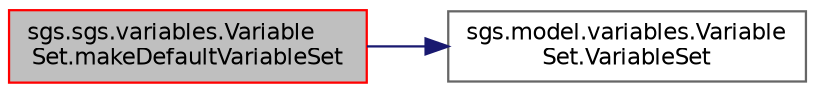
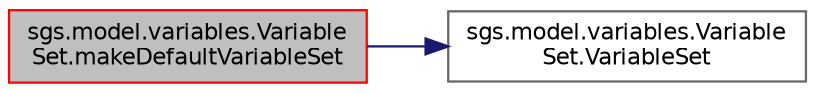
node "sgs.sgs.variables.Variable Set.makeDefaultVariableSet": label "sgs.sgs.variables.Variable Set.makeDefaultVariableSet" -> "sgs.model.variables.Variable Set.makeDefaultVariableSet"
